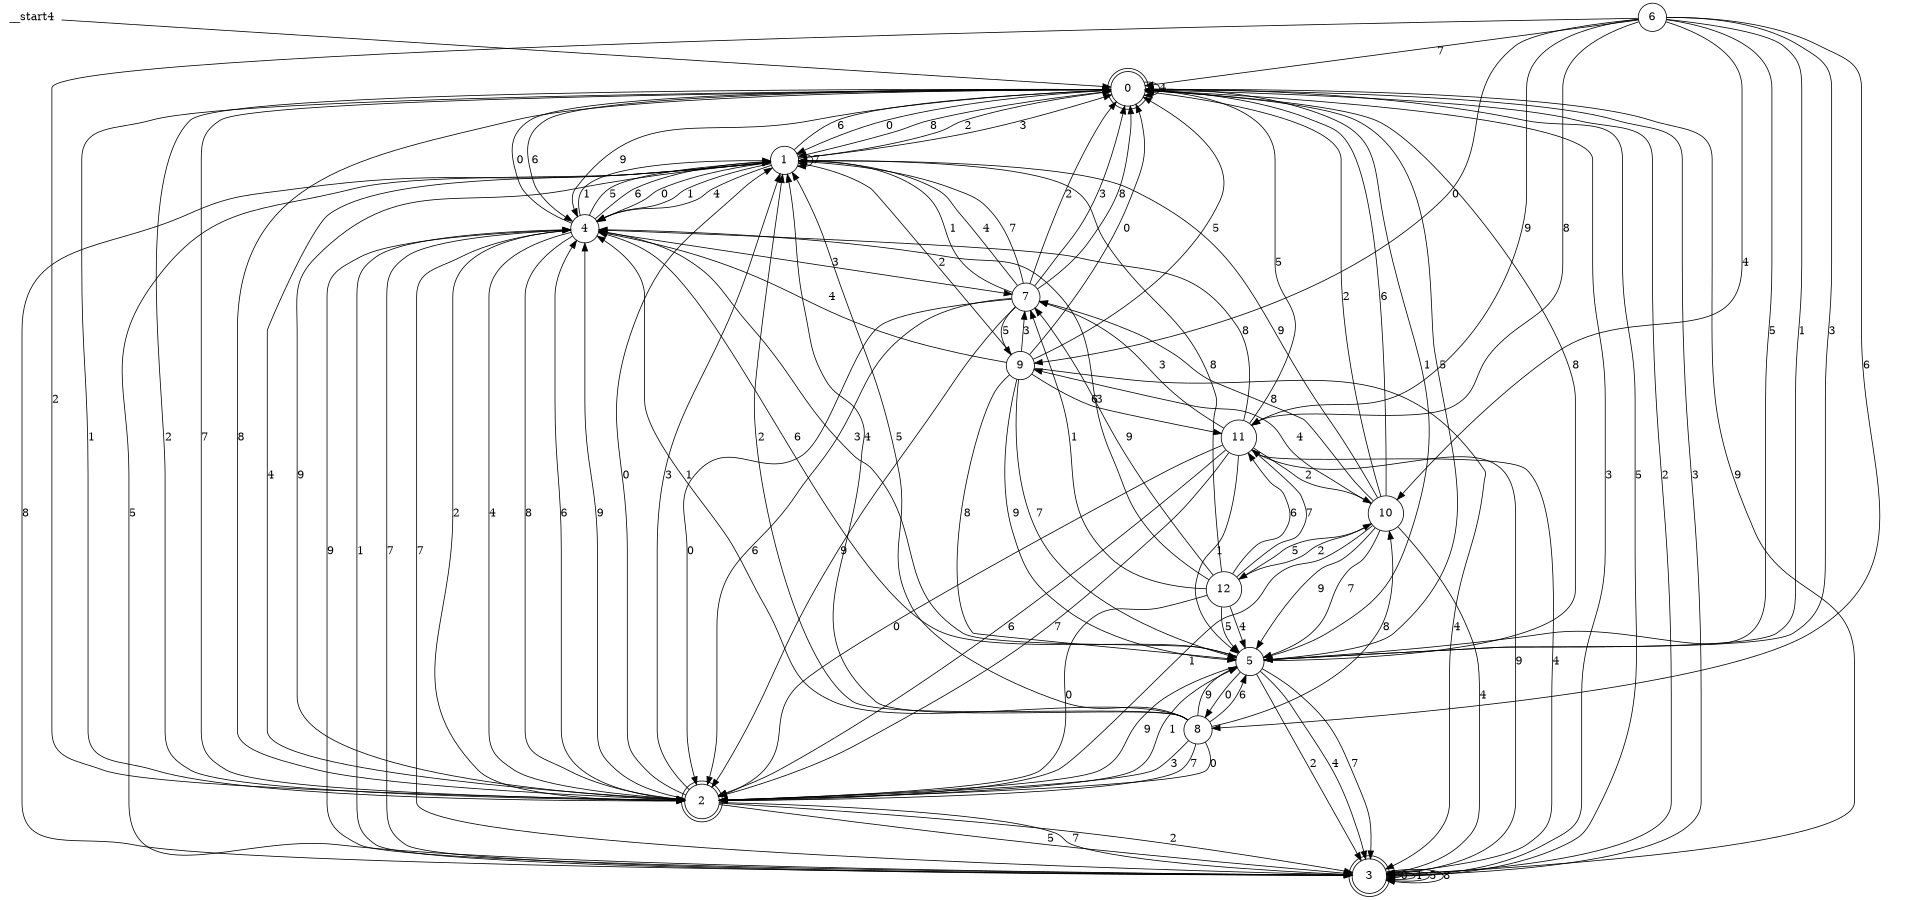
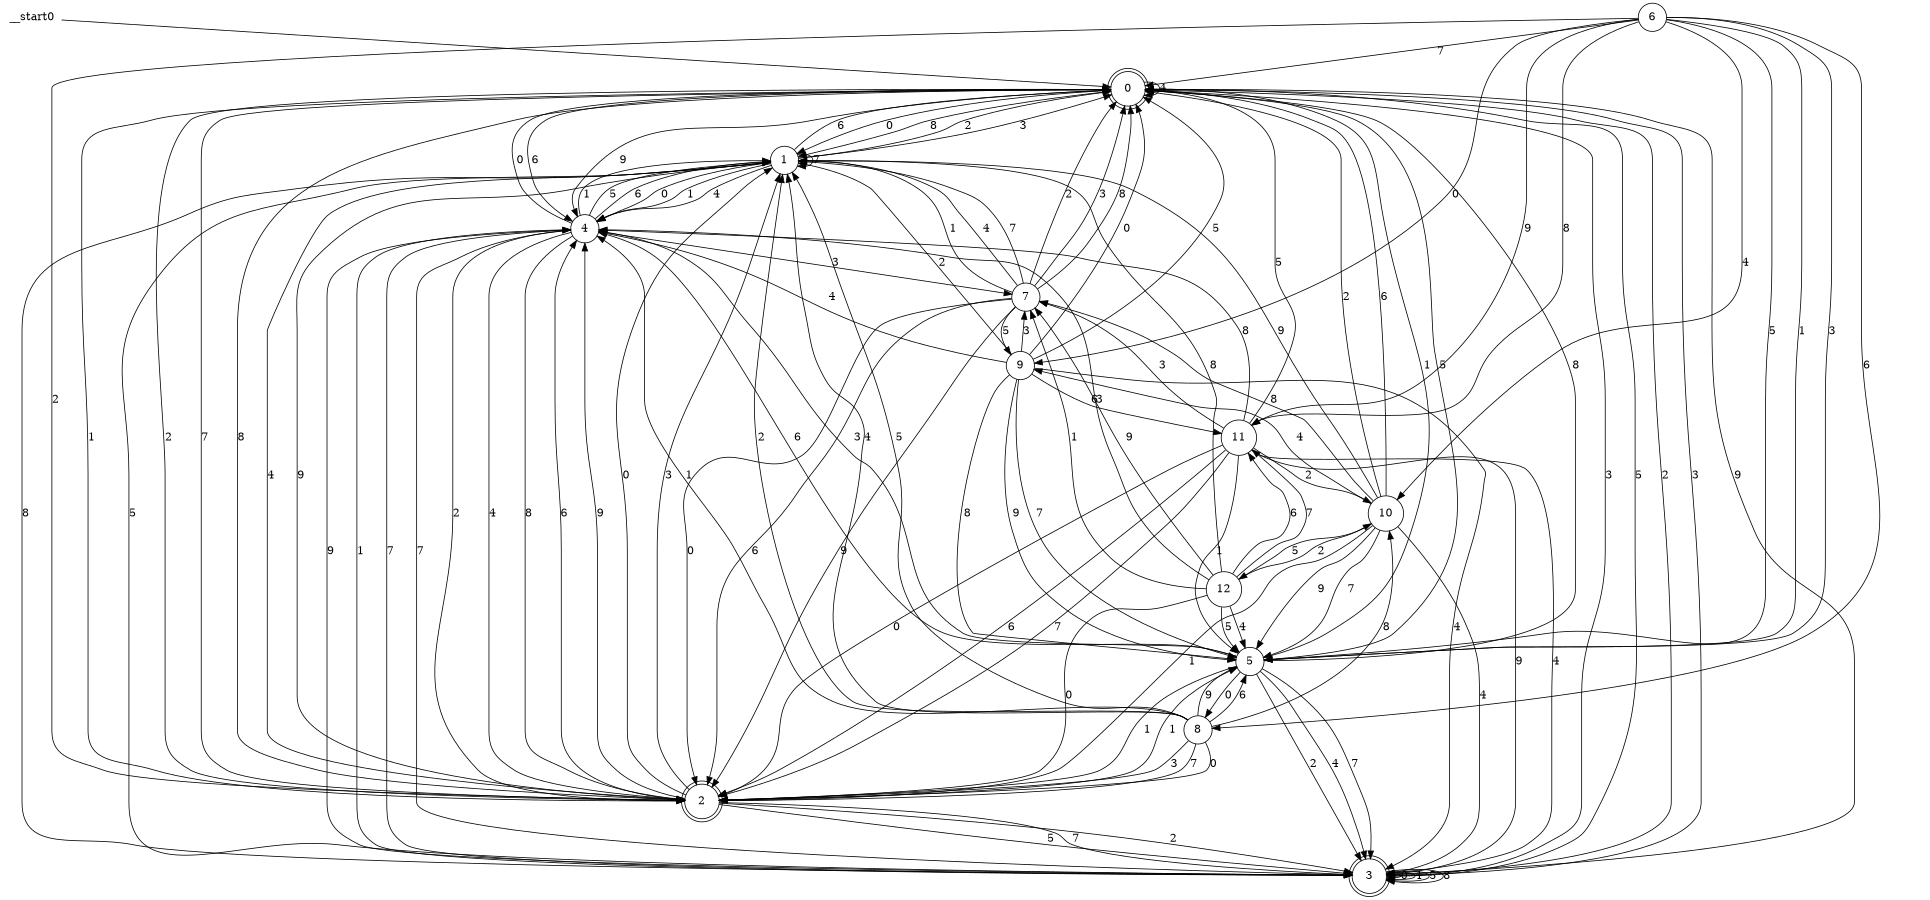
node "__start4": label "__start4" -> "__start0"
edge "5" -> "2": label "9" -> "1"
